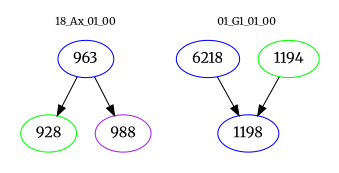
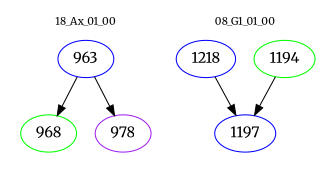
cluster "01_G1_01_00": label "01_G1_01_00" -> "08_G1_01_00"
node "6218": label "6218" -> "1218"
node "928": label "928" -> "968"
node "988": label "988" -> "978"
node "1198": label "1198" -> "1197"
